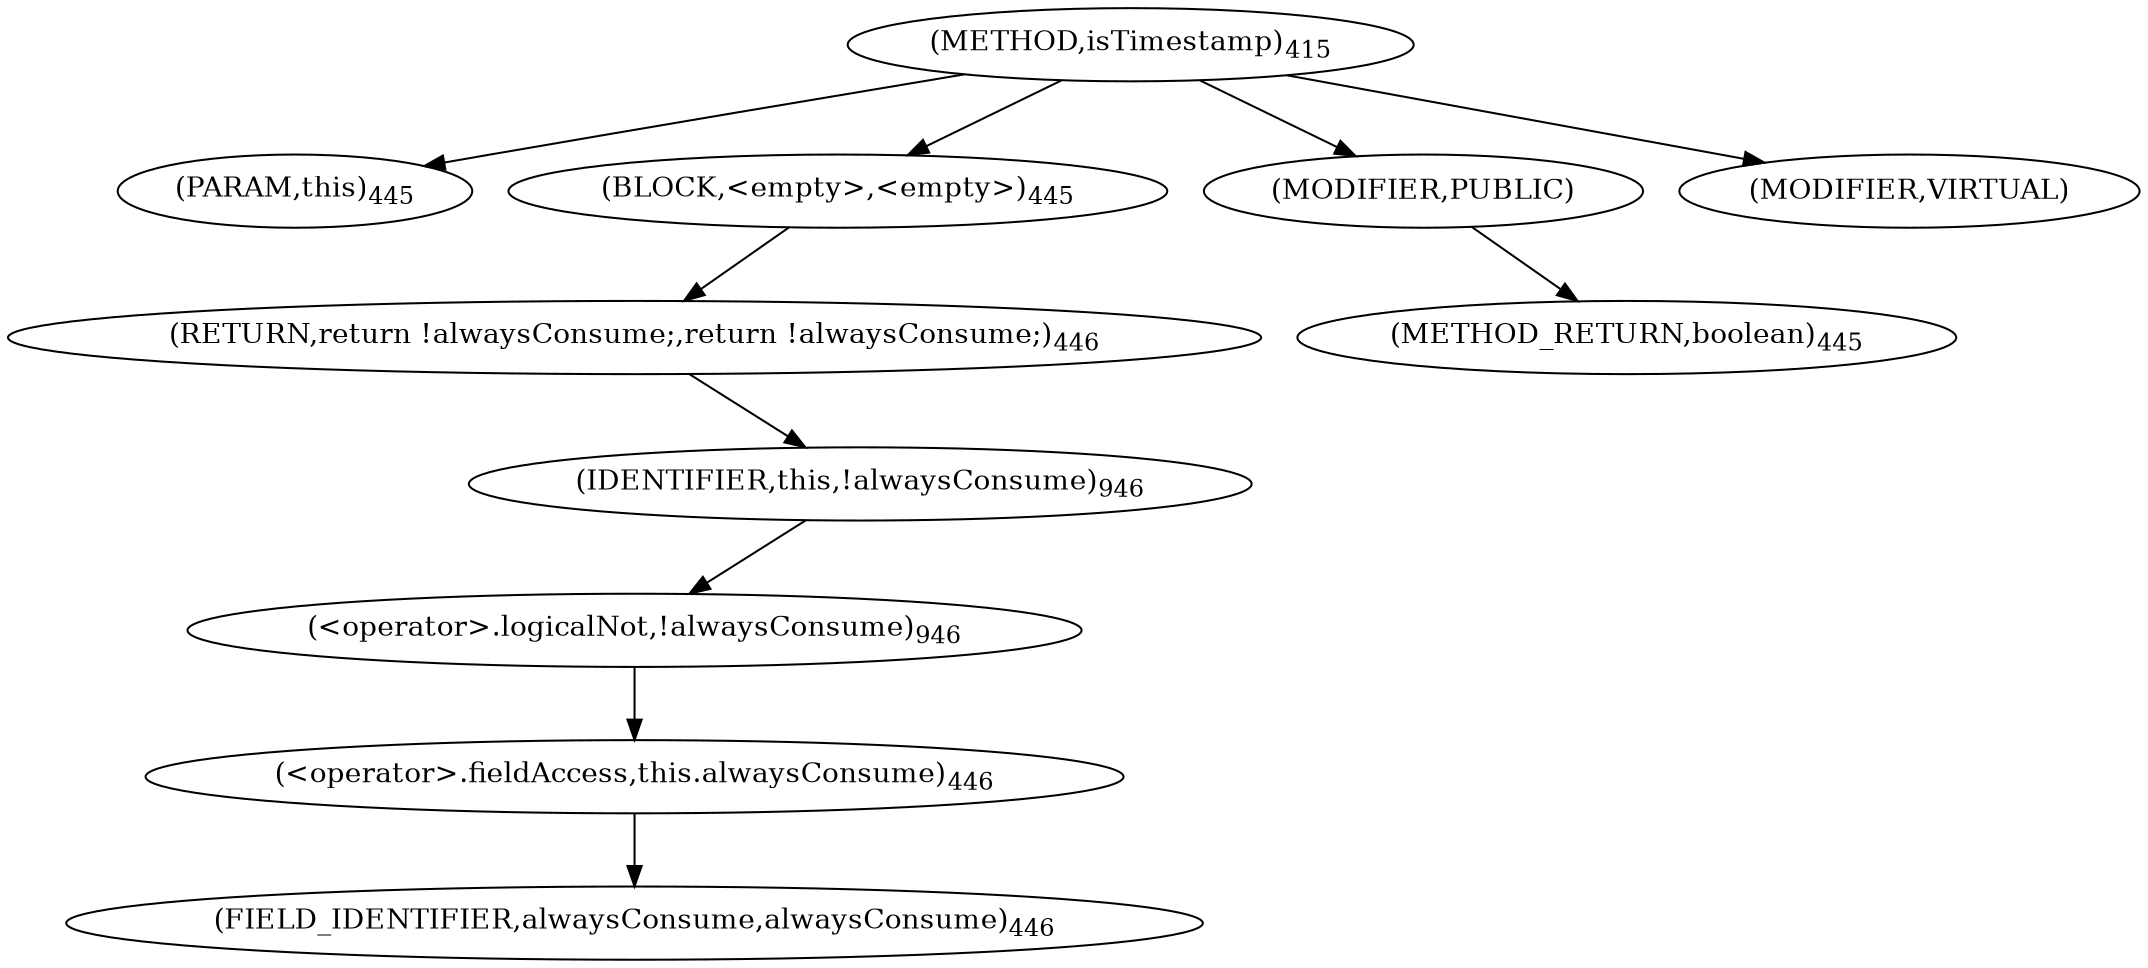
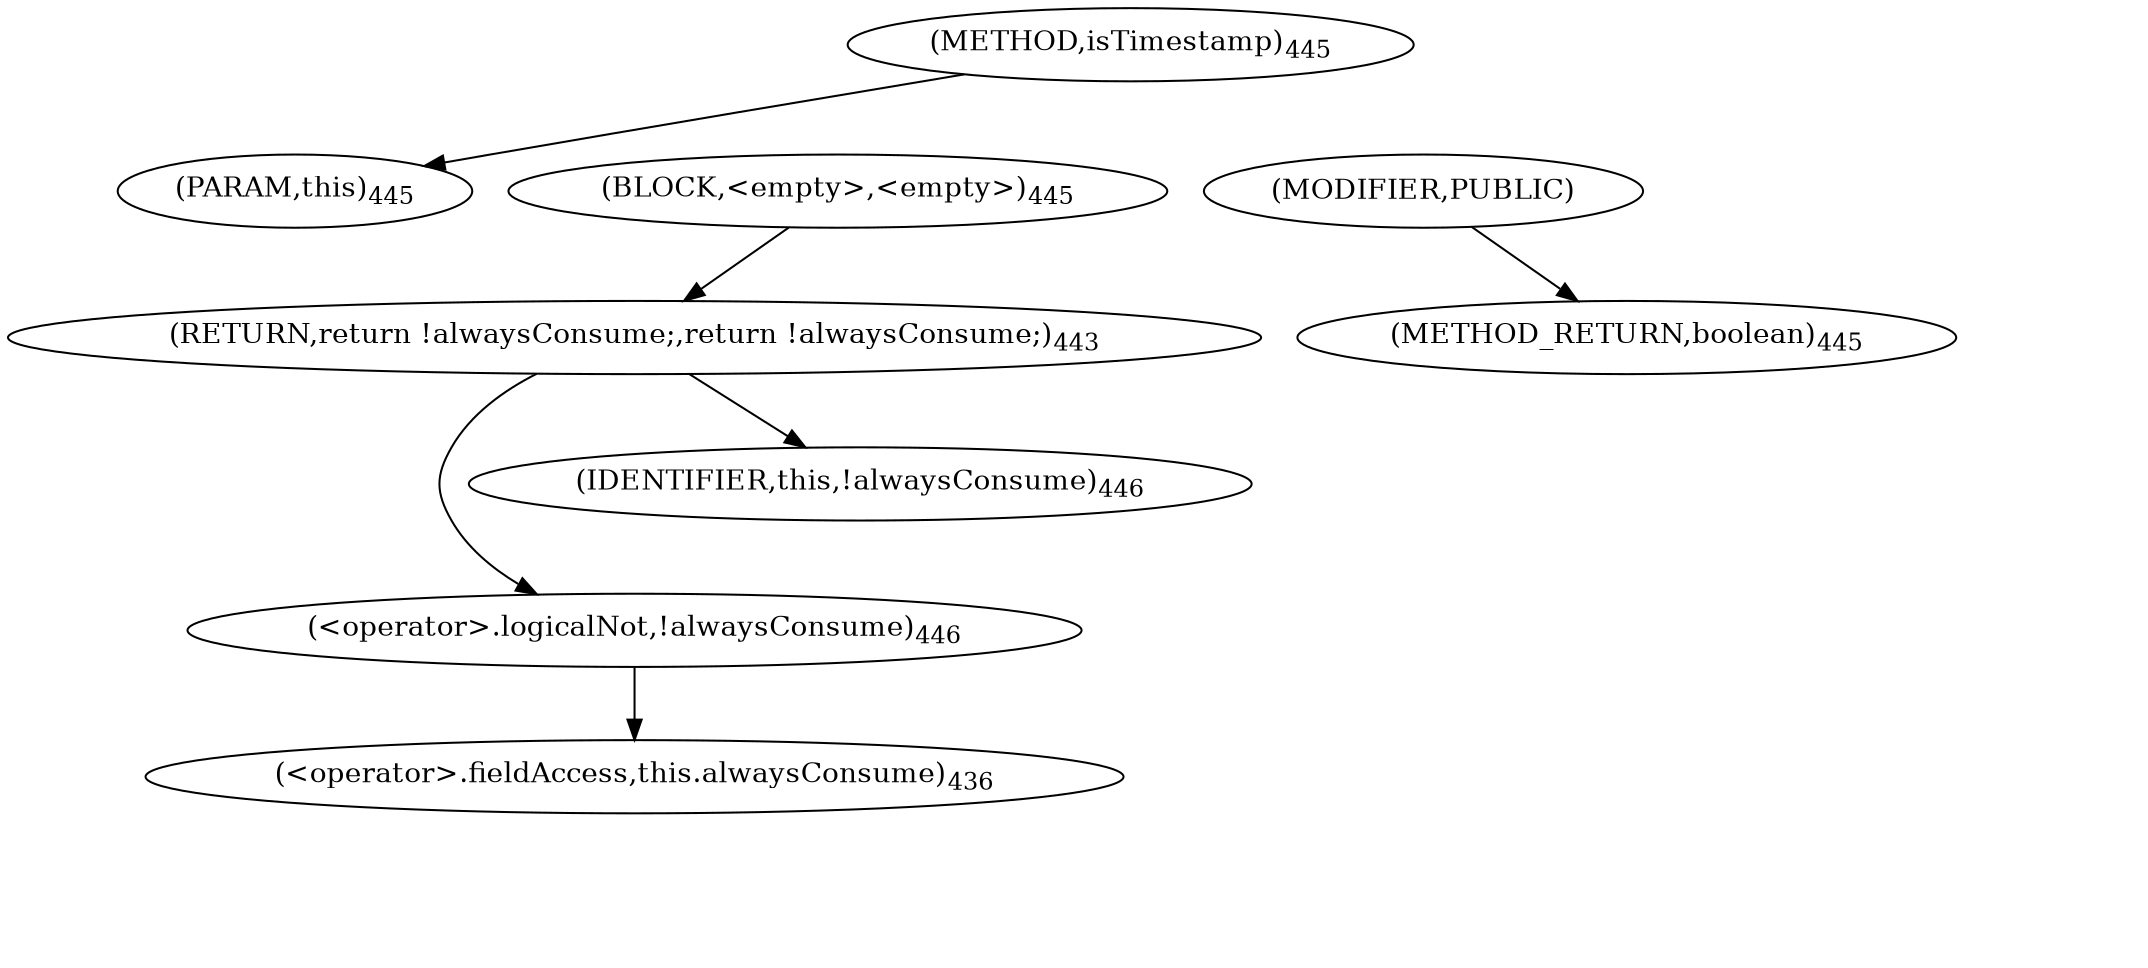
node "(METHOD,isTimestamp)": text "415" -> "445"
edge "(METHOD,isTimestamp)" -> "(BLOCK,<empty>,<empty>)": removed
edge "(METHOD,isTimestamp)" -> "(MODIFIER,PUBLIC)": removed
node "(MODIFIER,VIRTUAL)": removed
node "(RETURN,return !alwaysConsume;,return !alwaysConsume;)": text "446" -> "443"
node "(IDENTIFIER,this,!alwaysConsume)": text "946" -> "446"
edge "(IDENTIFIER,this,!alwaysConsume)" -> "(<operator>.logicalNot,!alwaysConsume)": now "(RETURN,return !alwaysConsume;,return !alwaysConsume;)" -> "(<operator>.logicalNot,!alwaysConsume)"
node "(<operator>.logicalNot,!alwaysConsume)": text "946" -> "446"
node "(<operator>.fieldAccess,this.alwaysConsume)": text "446" -> "436"
node "(FIELD_IDENTIFIER,alwaysConsume,alwaysConsume)": removed
